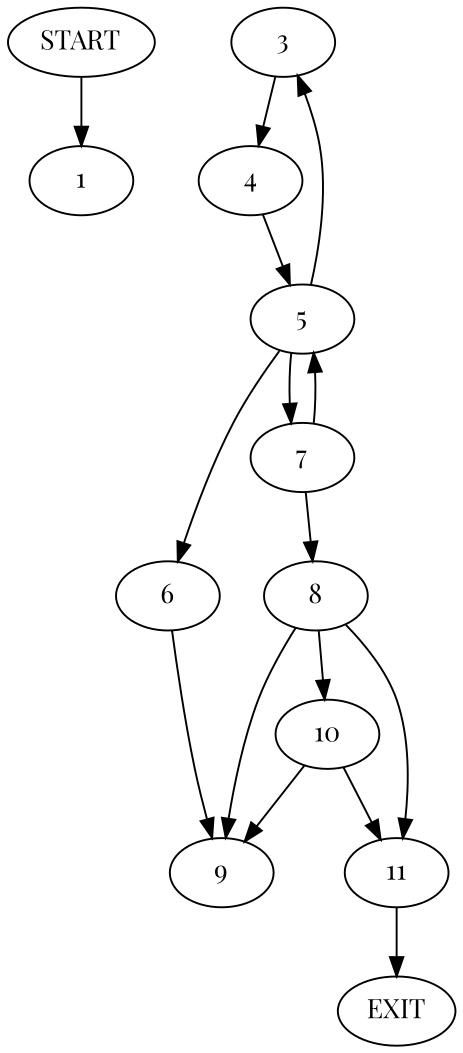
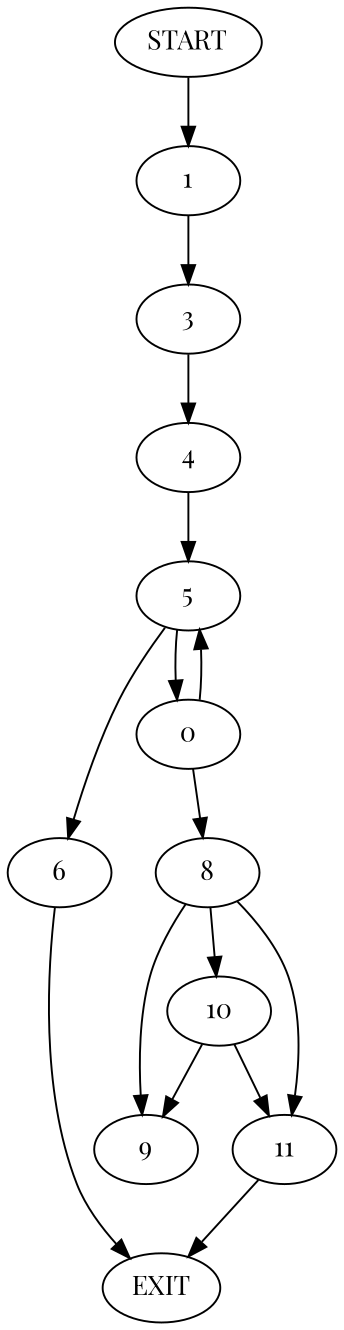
edge "5" -> "3": now "1" -> "3"
node "7": label "7" -> "0"
edge "6" -> "9": now "6" -> "EXIT"
